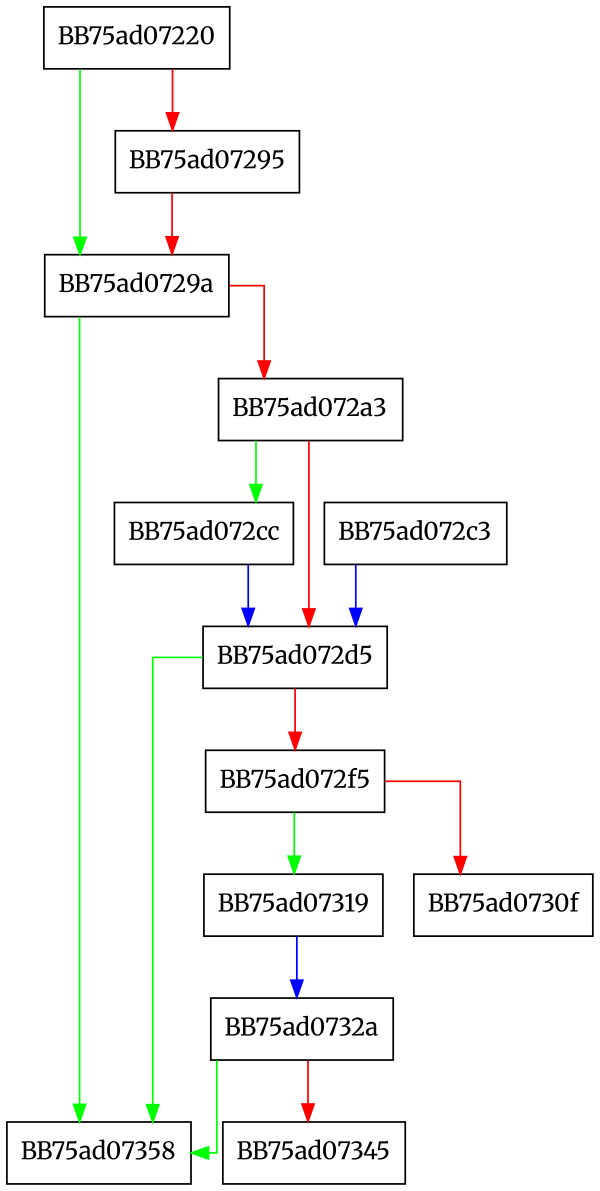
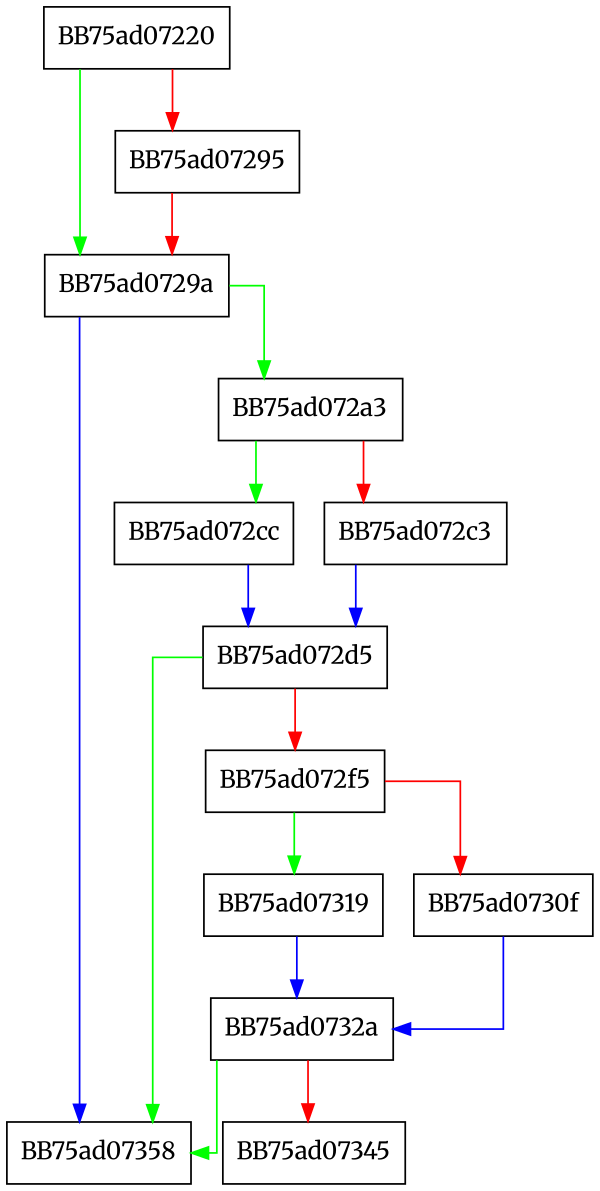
edge "BB75ad0729a" -> "BB75ad072a3": color red -> green
edge "BB75ad072a3" -> "BB75ad072d5": now "BB75ad072a3" -> "BB75ad072c3"
edge "BB75ad0729a" -> "BB75ad07358": color green -> blue
edge "BB75ad0730f" -> "BB75ad0732a": added
